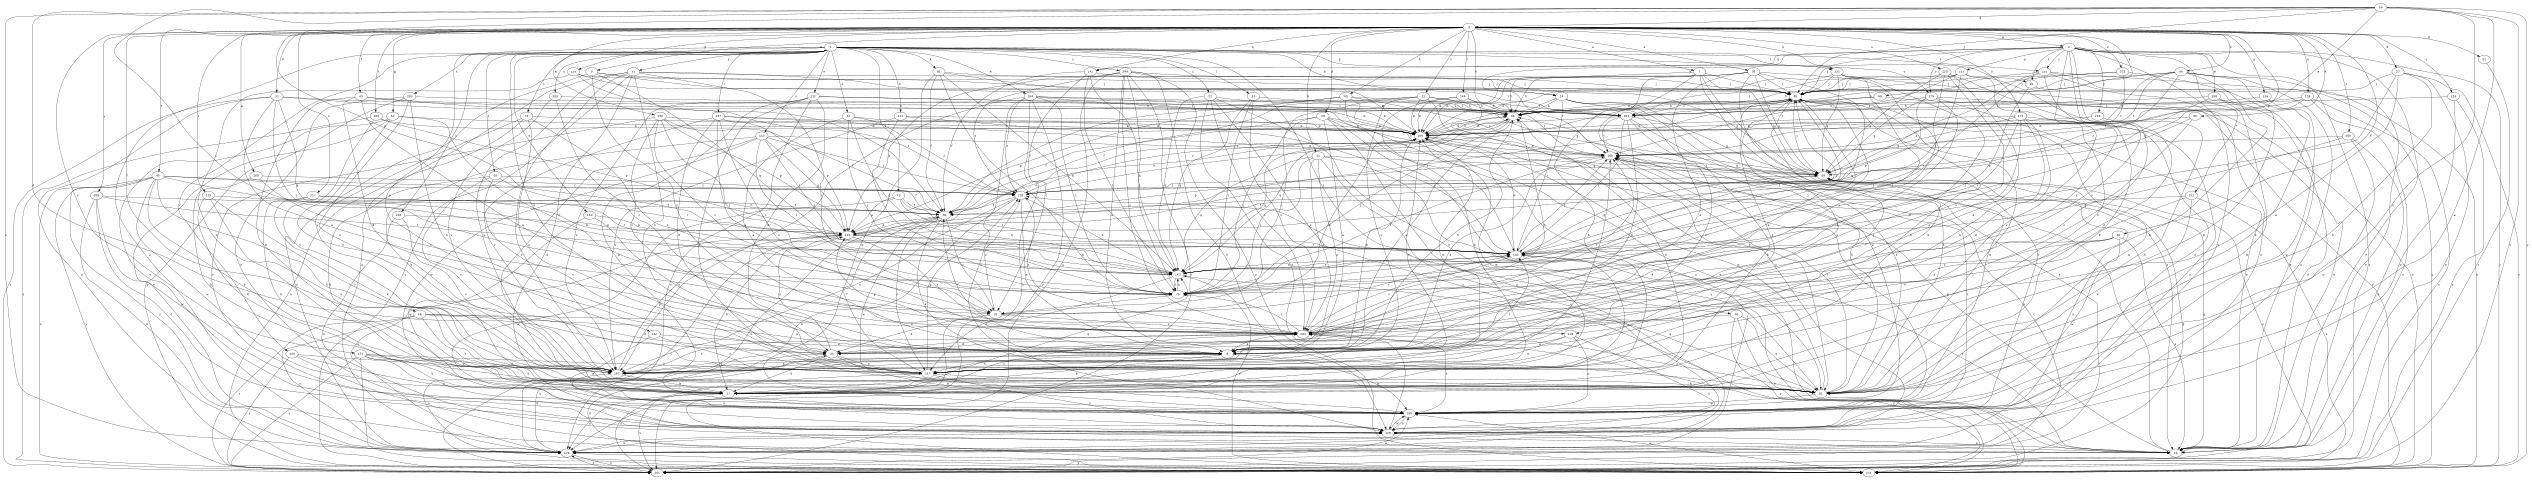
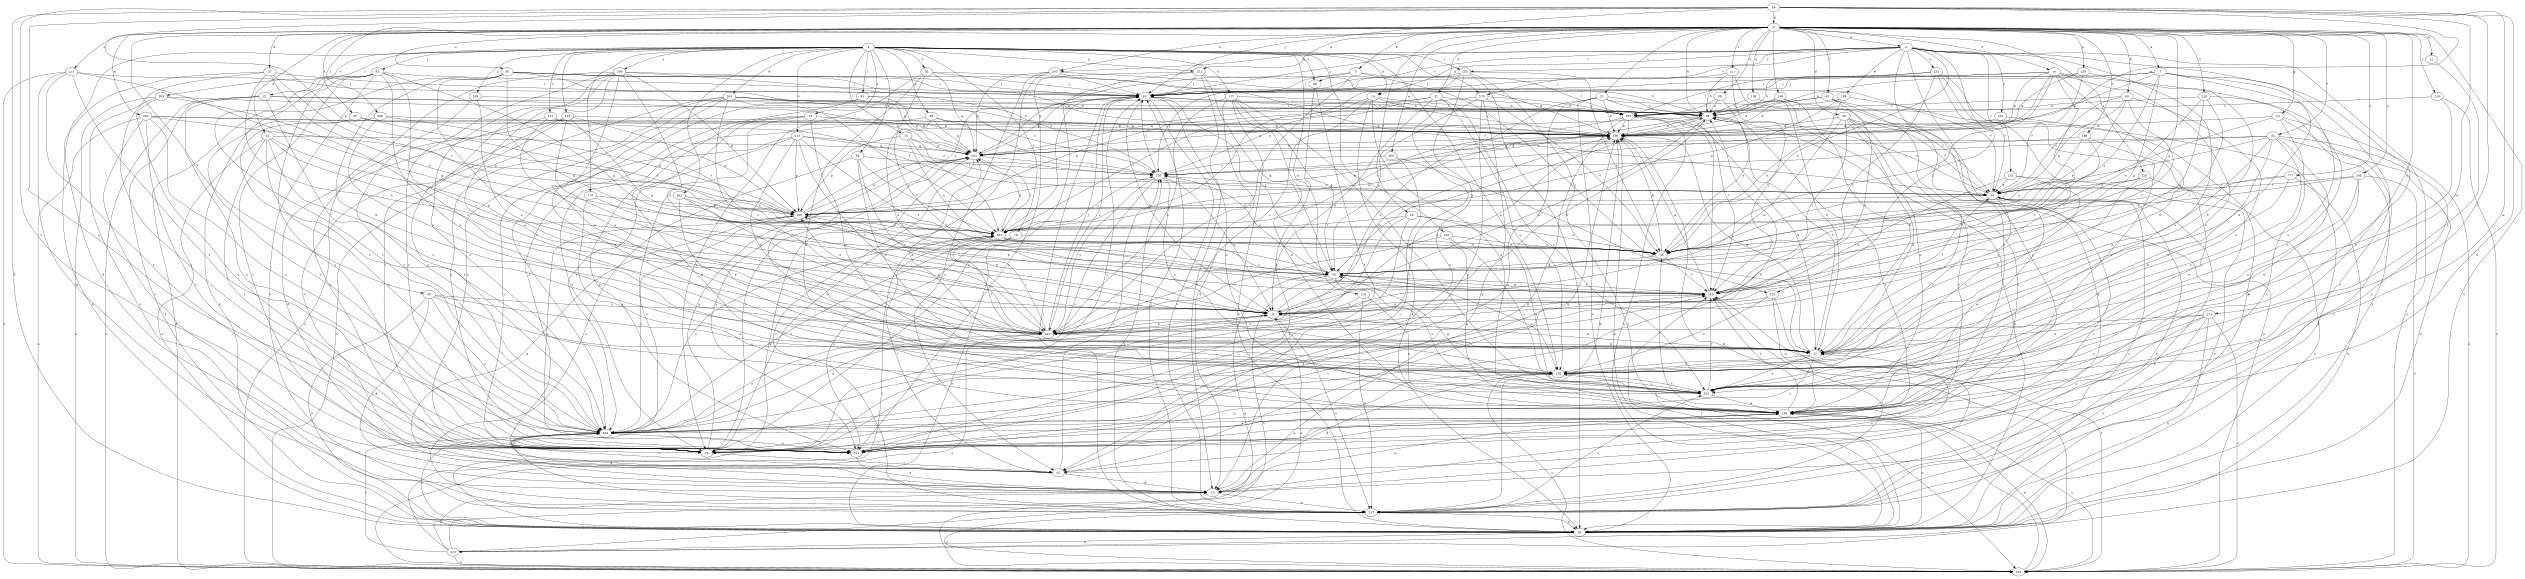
edge "109" -> "169": reversed
edge "162" -> "58": removed, label "g"
edge "172" -> "92": reversed
edge "135" -> "17": now "202" -> "17"
edge "8" -> "195": removed, label "w"
